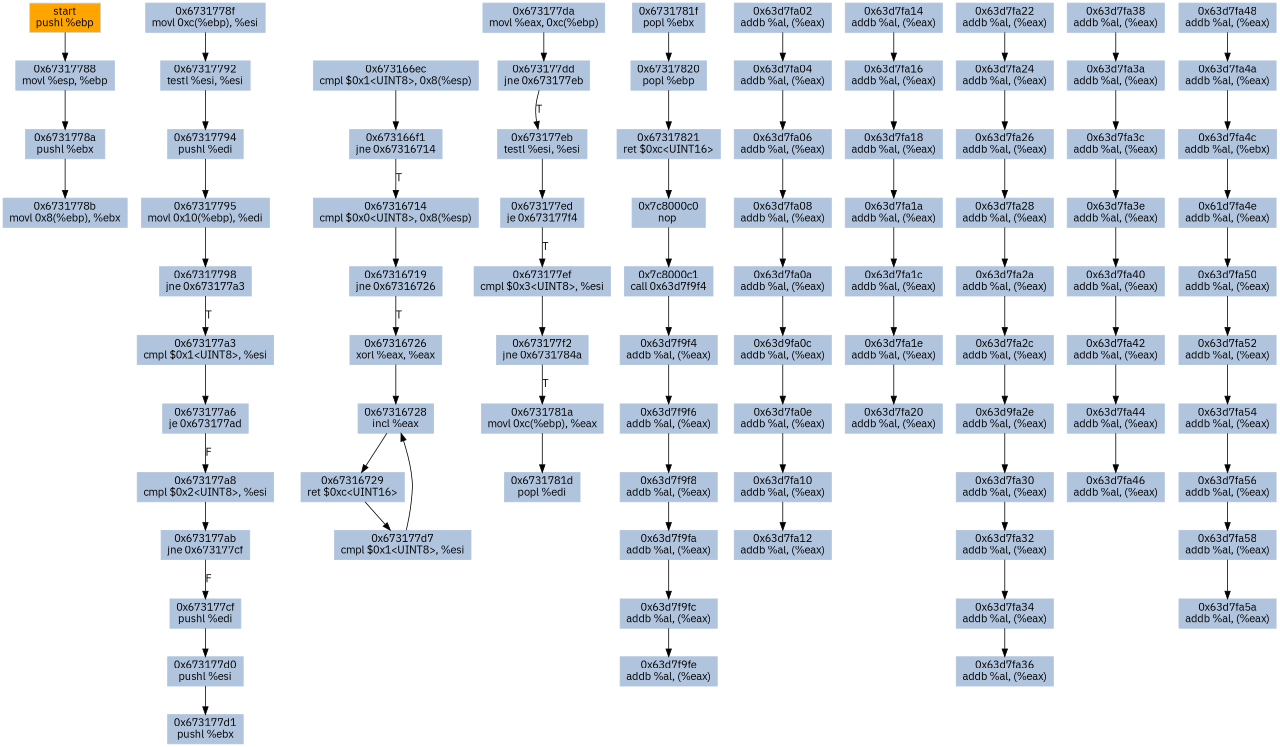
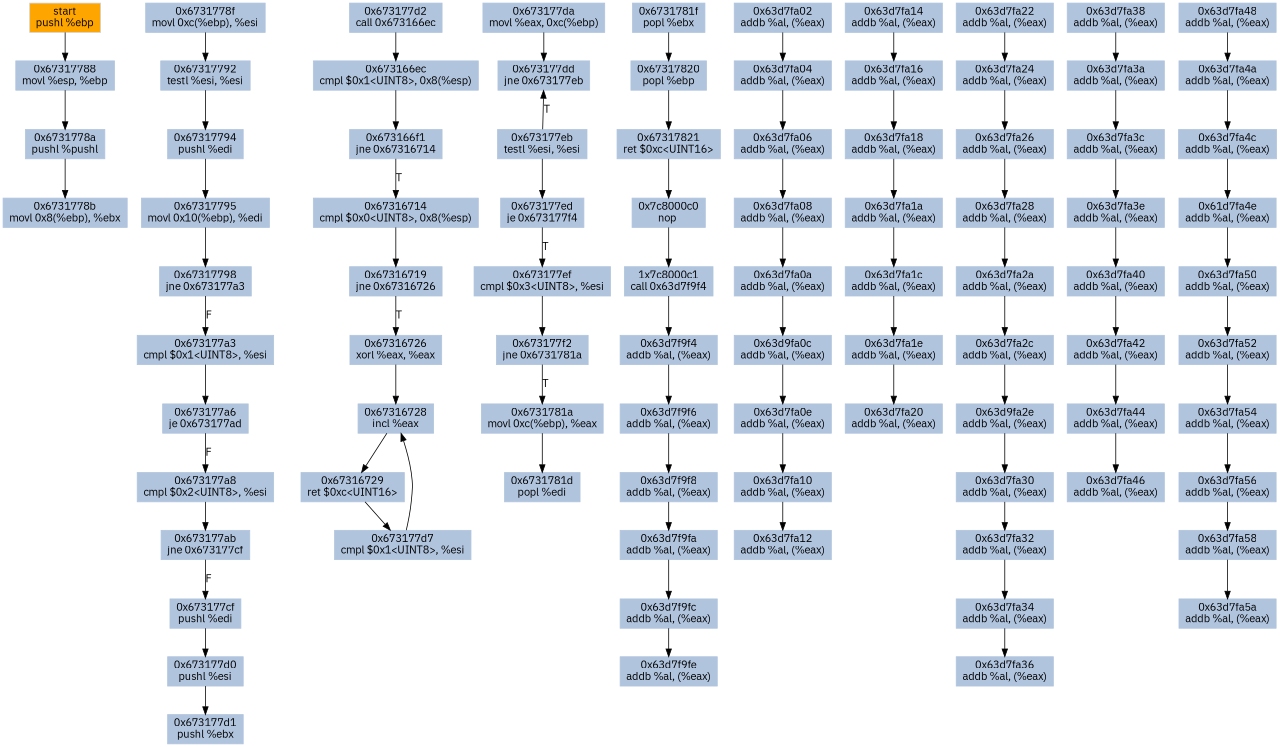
node "0x673177d2 call 0x673166ec": added
edge "0x673177dd jne 0x673177eb" -> "0x673177eb testl %esi, %esi": reversed
node "0x6731778a pushl %ebx": label "0x6731778a pushl %ebx" -> "0x6731778a pushl %pushl"
node "0x63d7fa4c addb %al, (%ebx)": label "0x63d7fa4c addb %al, (%ebx)" -> "0x63d7fa4c addb %al, (%eax)"
node "0x7c8000c1 call 0x63d7f9f4": label "0x7c8000c1 call 0x63d7f9f4" -> "1x7c8000c1 call 0x63d7f9f4"
edge "0x67317798 jne 0x673177a3" -> "0x673177a3 cmpl $0x1<UINT8>, %esi": label "T" -> "F"
node "0x673177f2 jne 0x6731784a": label "0x673177f2 jne 0x6731784a" -> "0x673177f2 jne 0x6731781a"
